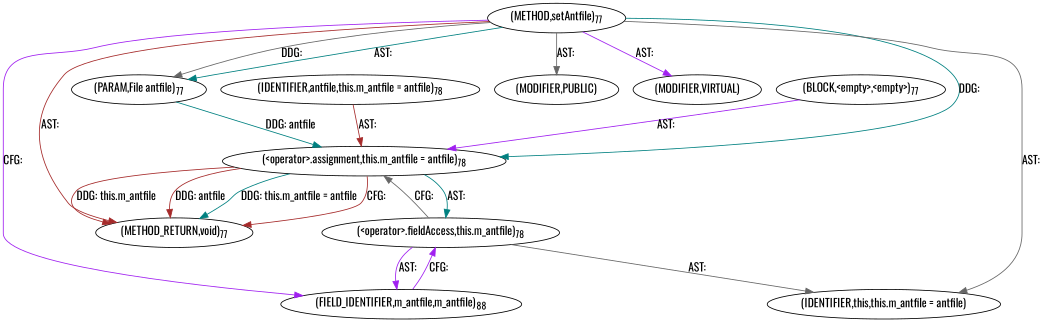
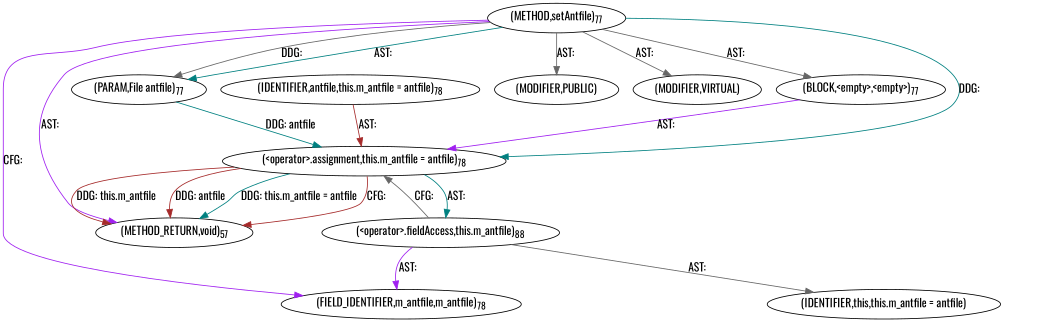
edge "(METHOD,setAntfile)" -> "(METHOD_RETURN,void)": color brown -> purple
edge "(METHOD,setAntfile)" -> "(IDENTIFIER,this,this.m_antfile = antfile)": now "(METHOD,setAntfile)" -> "(BLOCK,<empty>,<empty>)"
edge "(METHOD,setAntfile)" -> "(MODIFIER,VIRTUAL)": color purple -> gray40
node "(METHOD_RETURN,void)": text "77" -> "57"
node "(<operator>.fieldAccess,this.m_antfile)": text "78" -> "88"
edge "(FIELD_IDENTIFIER,m_antfile,m_antfile)" -> "(<operator>.fieldAccess,this.m_antfile)": removed, label "CFG:"
node "(FIELD_IDENTIFIER,m_antfile,m_antfile)": text "88" -> "78"
